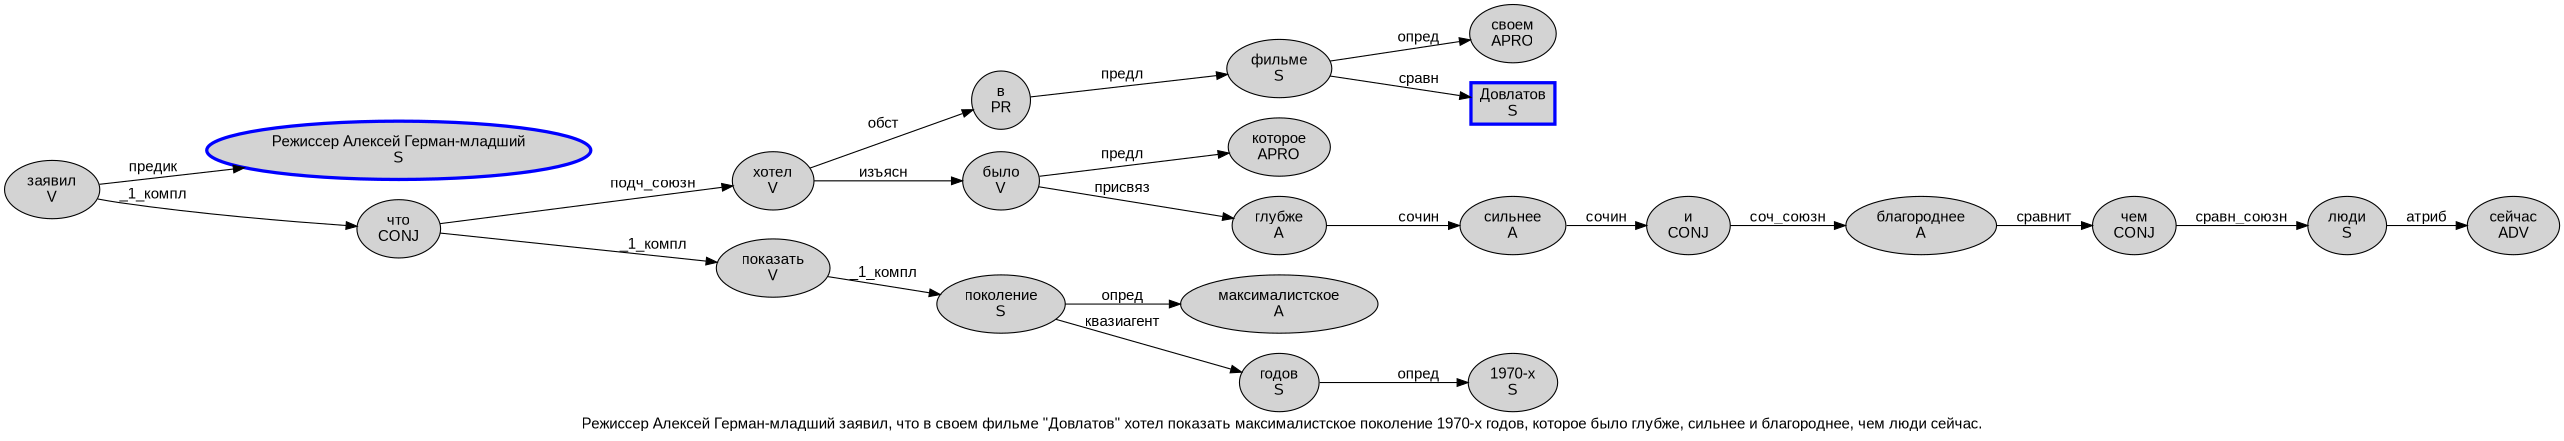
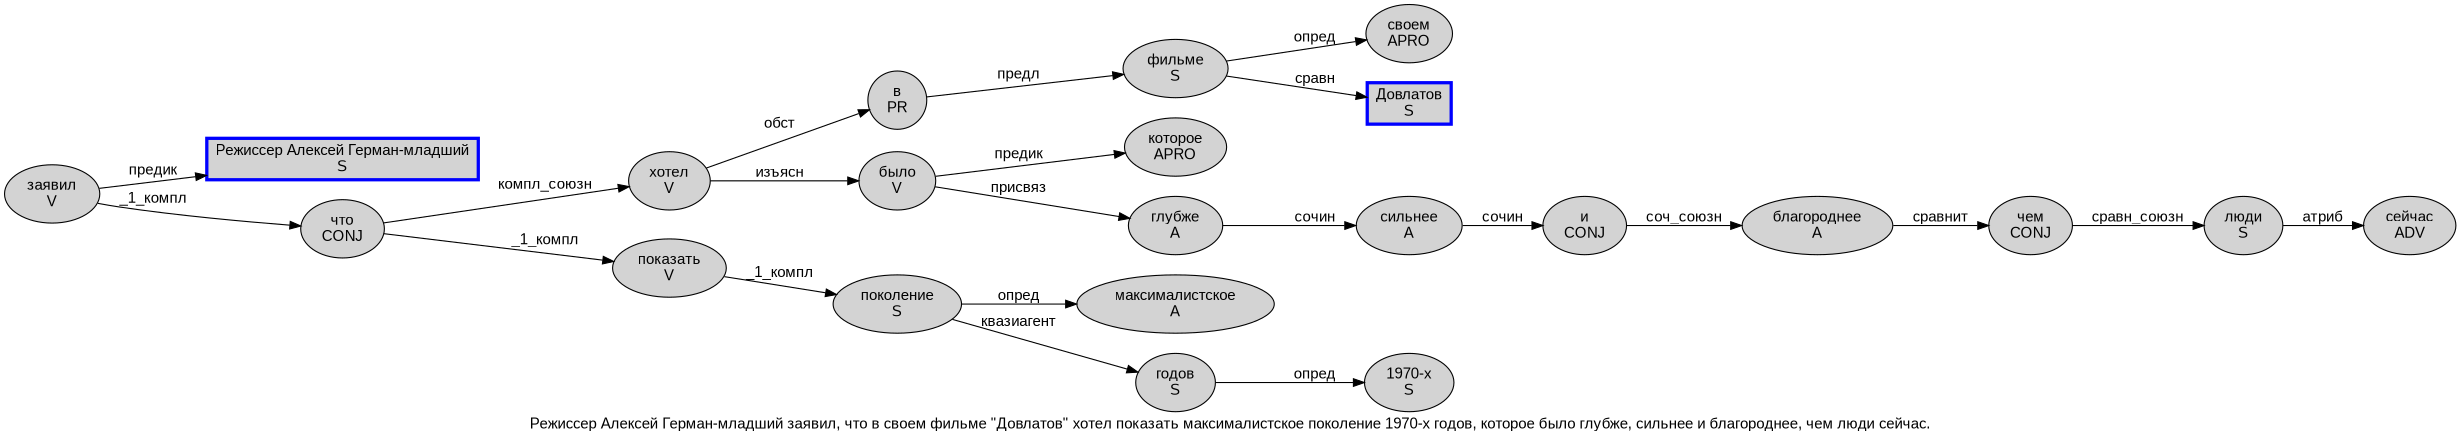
node "Режиссер Алексей Герман-младший S": shape ellipse -> box
edge "было V" -> "которое APRO": label "предл" -> "предик"
edge "что CONJ" -> "хотел V": label "подч_союзн" -> "компл_союзн"
